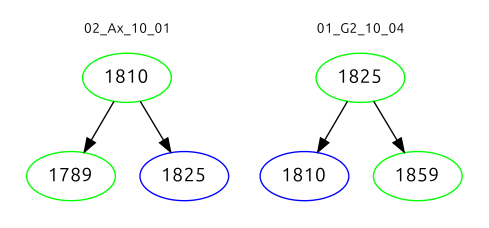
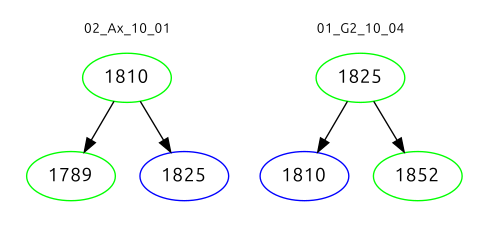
node "1859": label "1859" -> "1852"
